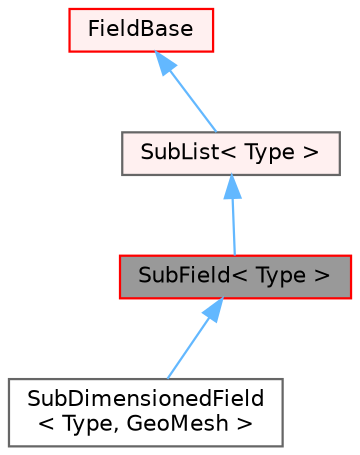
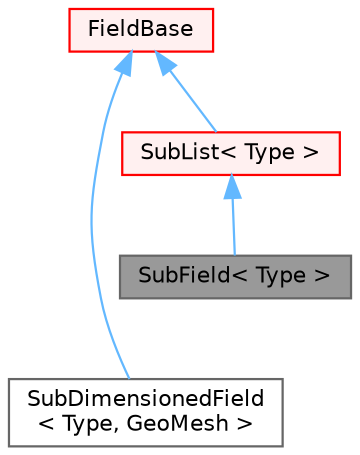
node "SubList< Type >": color gray40 -> red
node "SubField< Type >": color red -> gray40
edge "SubDimensionedField < Type, GeoMesh >" -> "SubField< Type >": now "SubDimensionedField < Type, GeoMesh >" -> "FieldBase"
